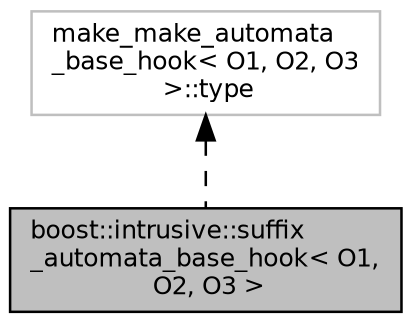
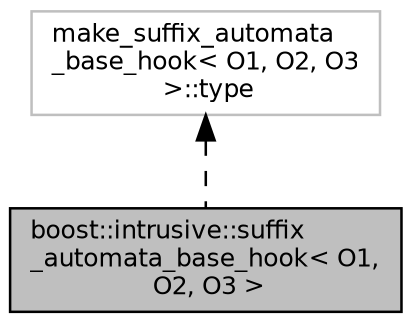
node "make_make_automata _base_hook< O1, O2, O3 >::type": label "make_make_automata _base_hook< O1, O2, O3 >::type" -> "make_suffix_automata _base_hook< O1, O2, O3 >::type"
